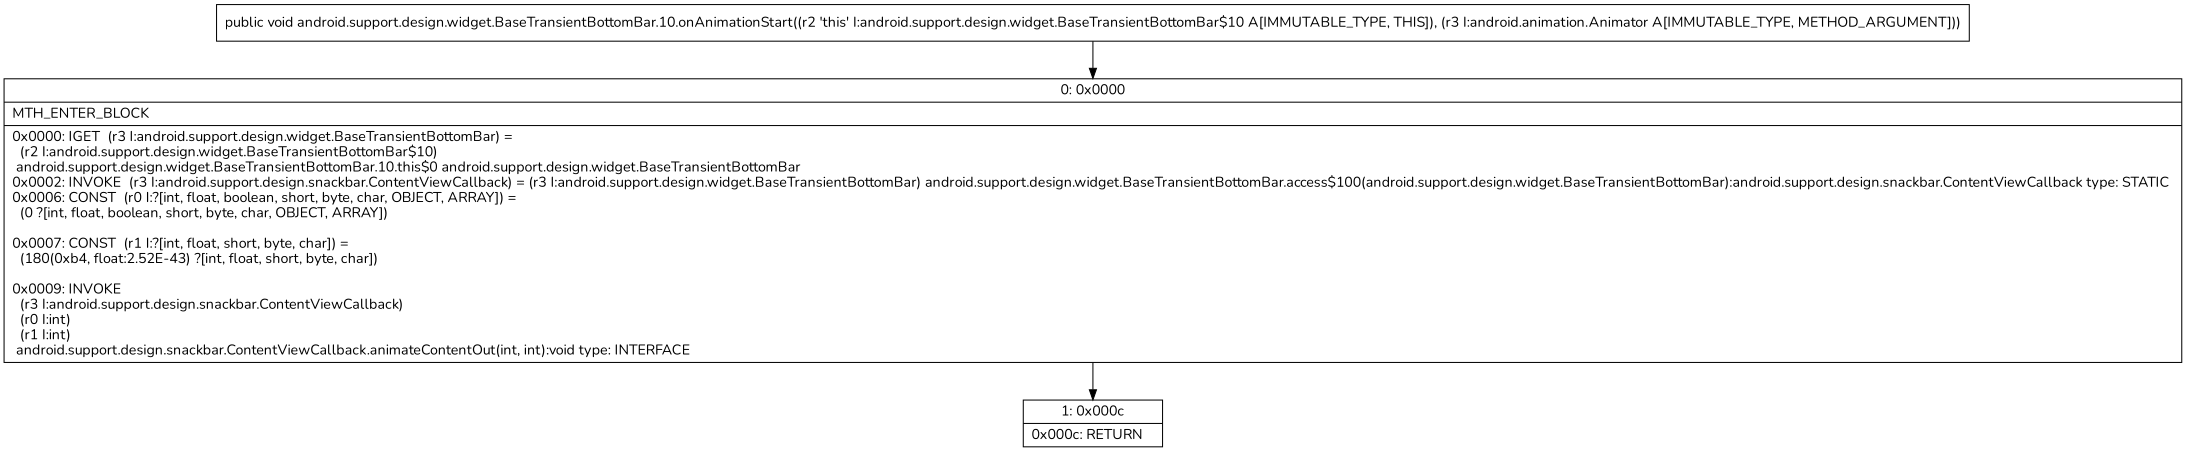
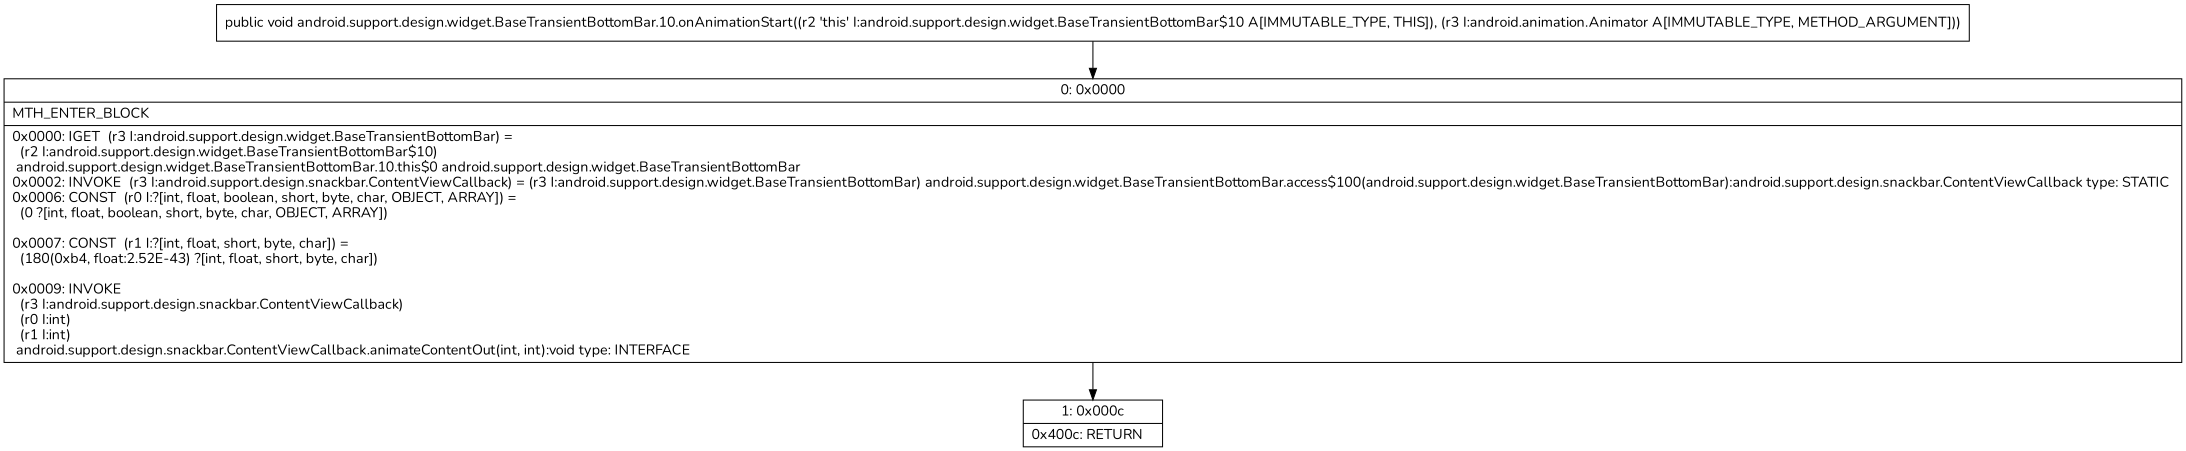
node "1: 0x000c": text "0x000c: RETURN" -> "0x400c: RETURN"
